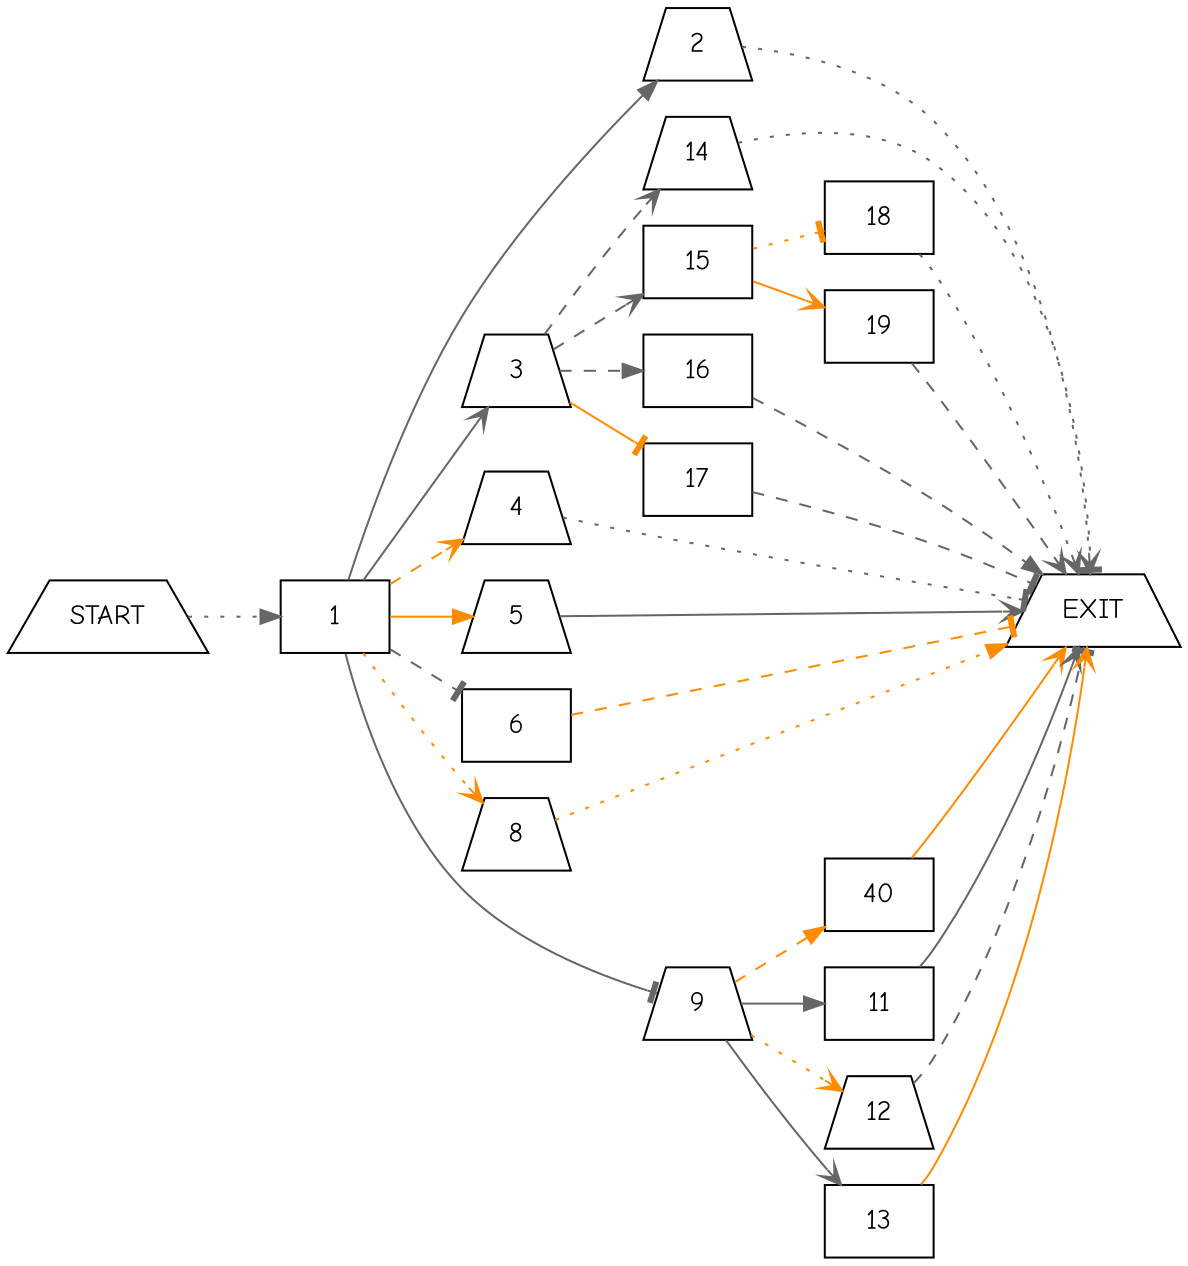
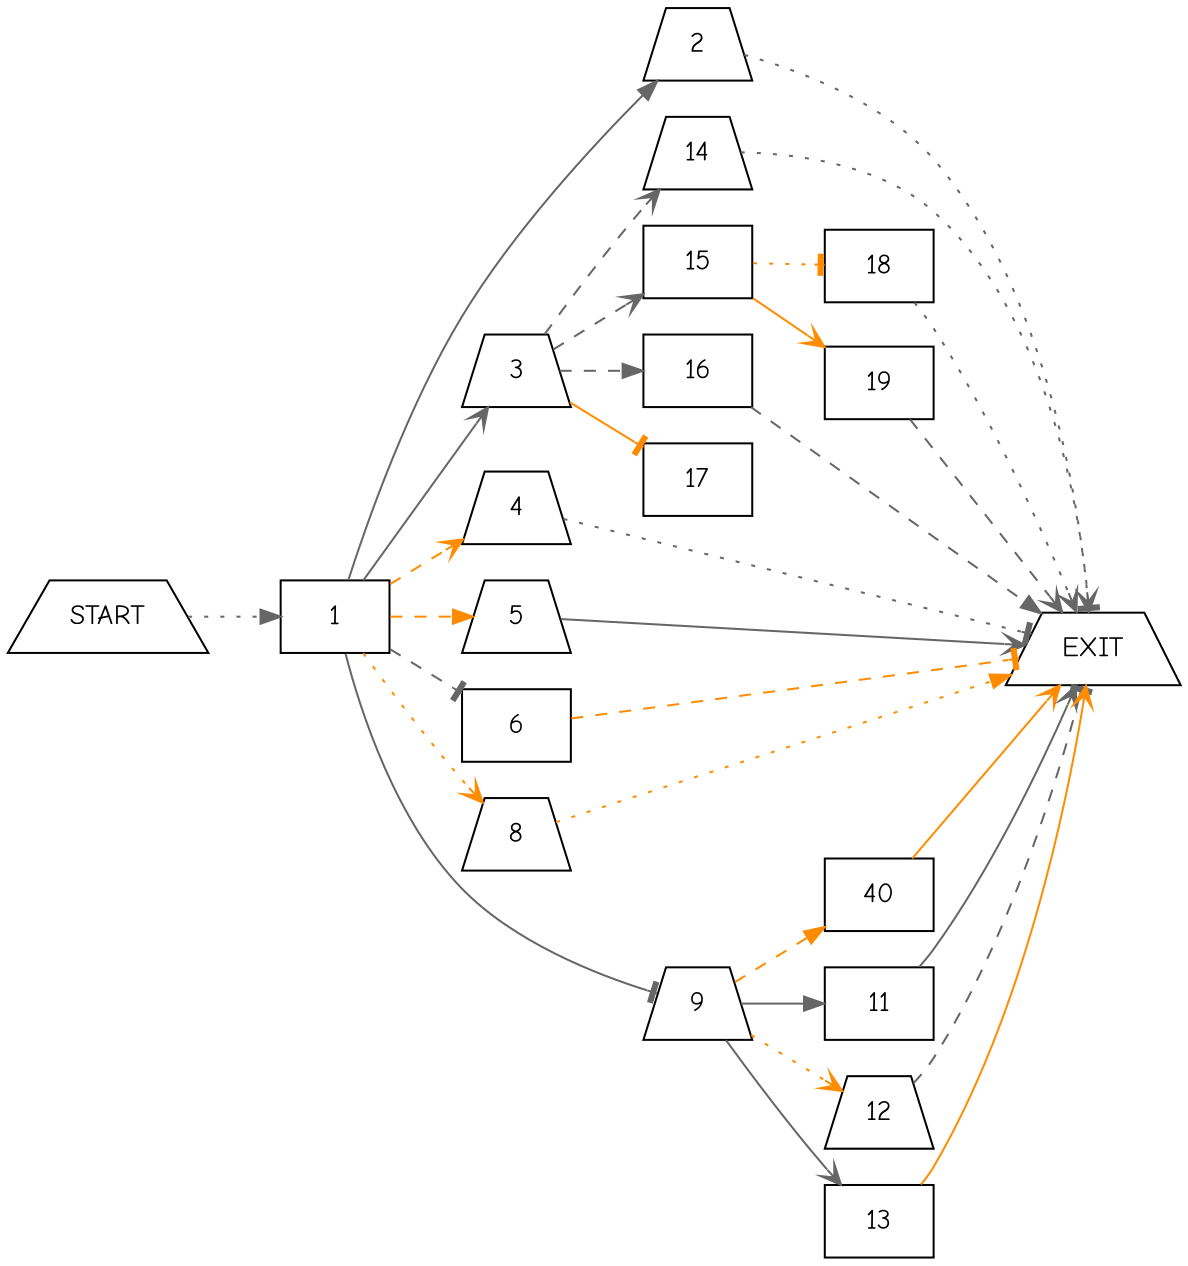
edge "17" -> "EXIT": removed
edge "1" -> "5": style solid -> dashed
